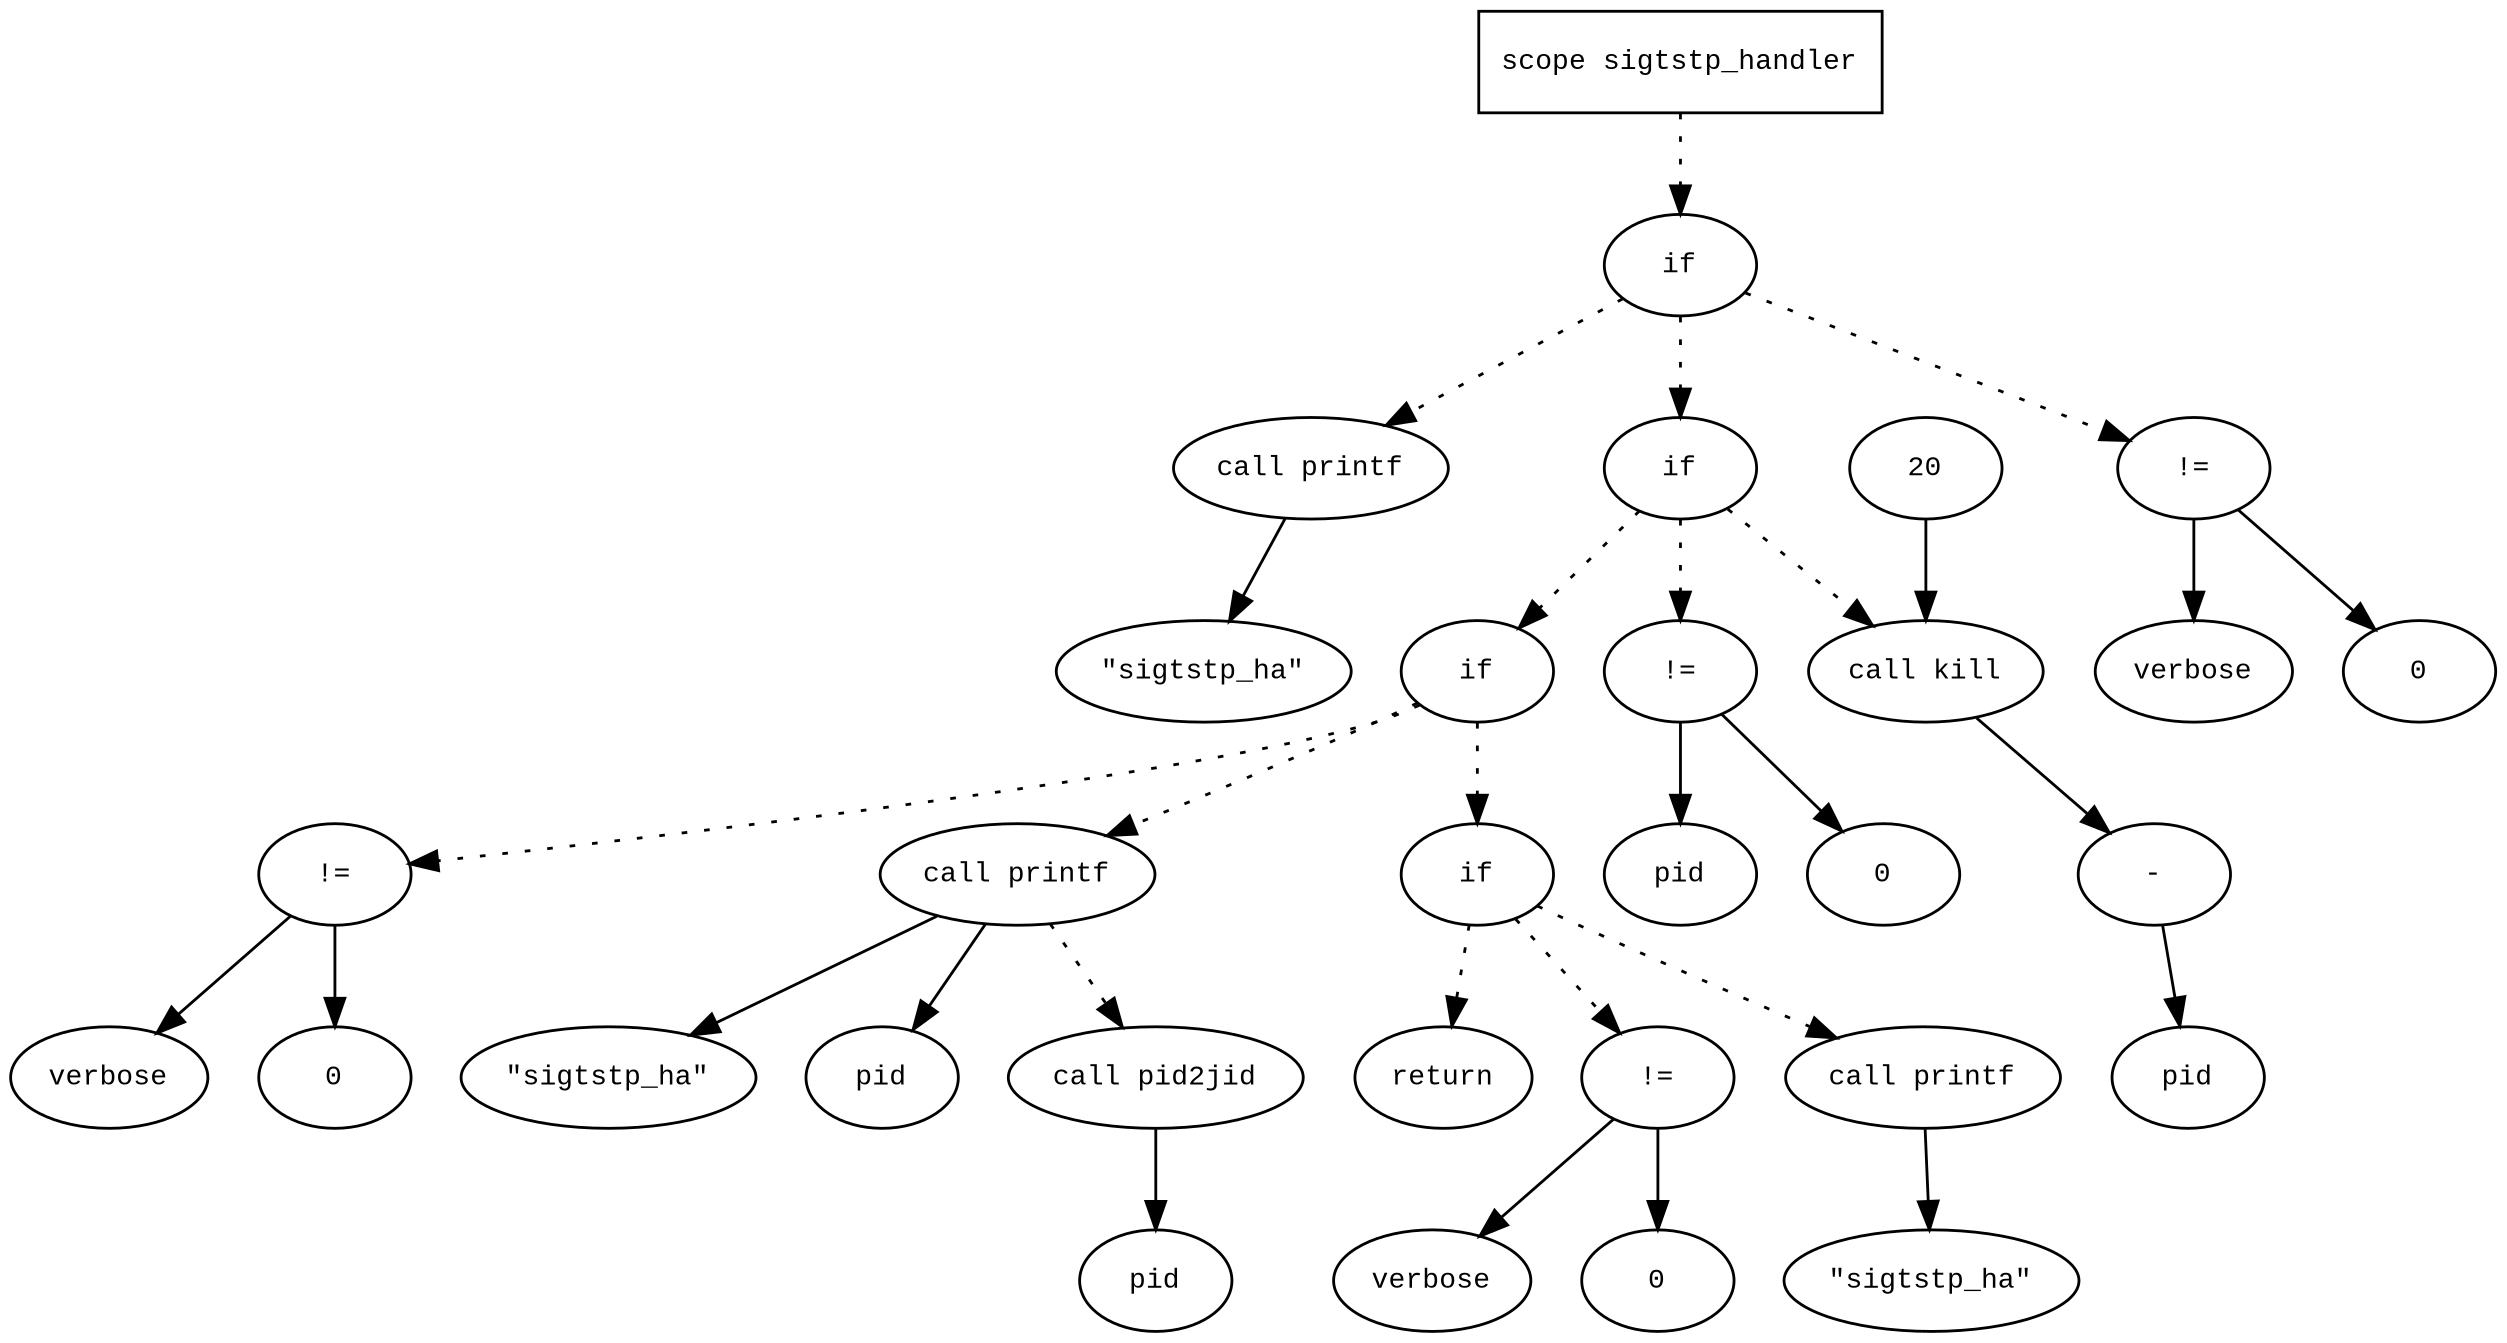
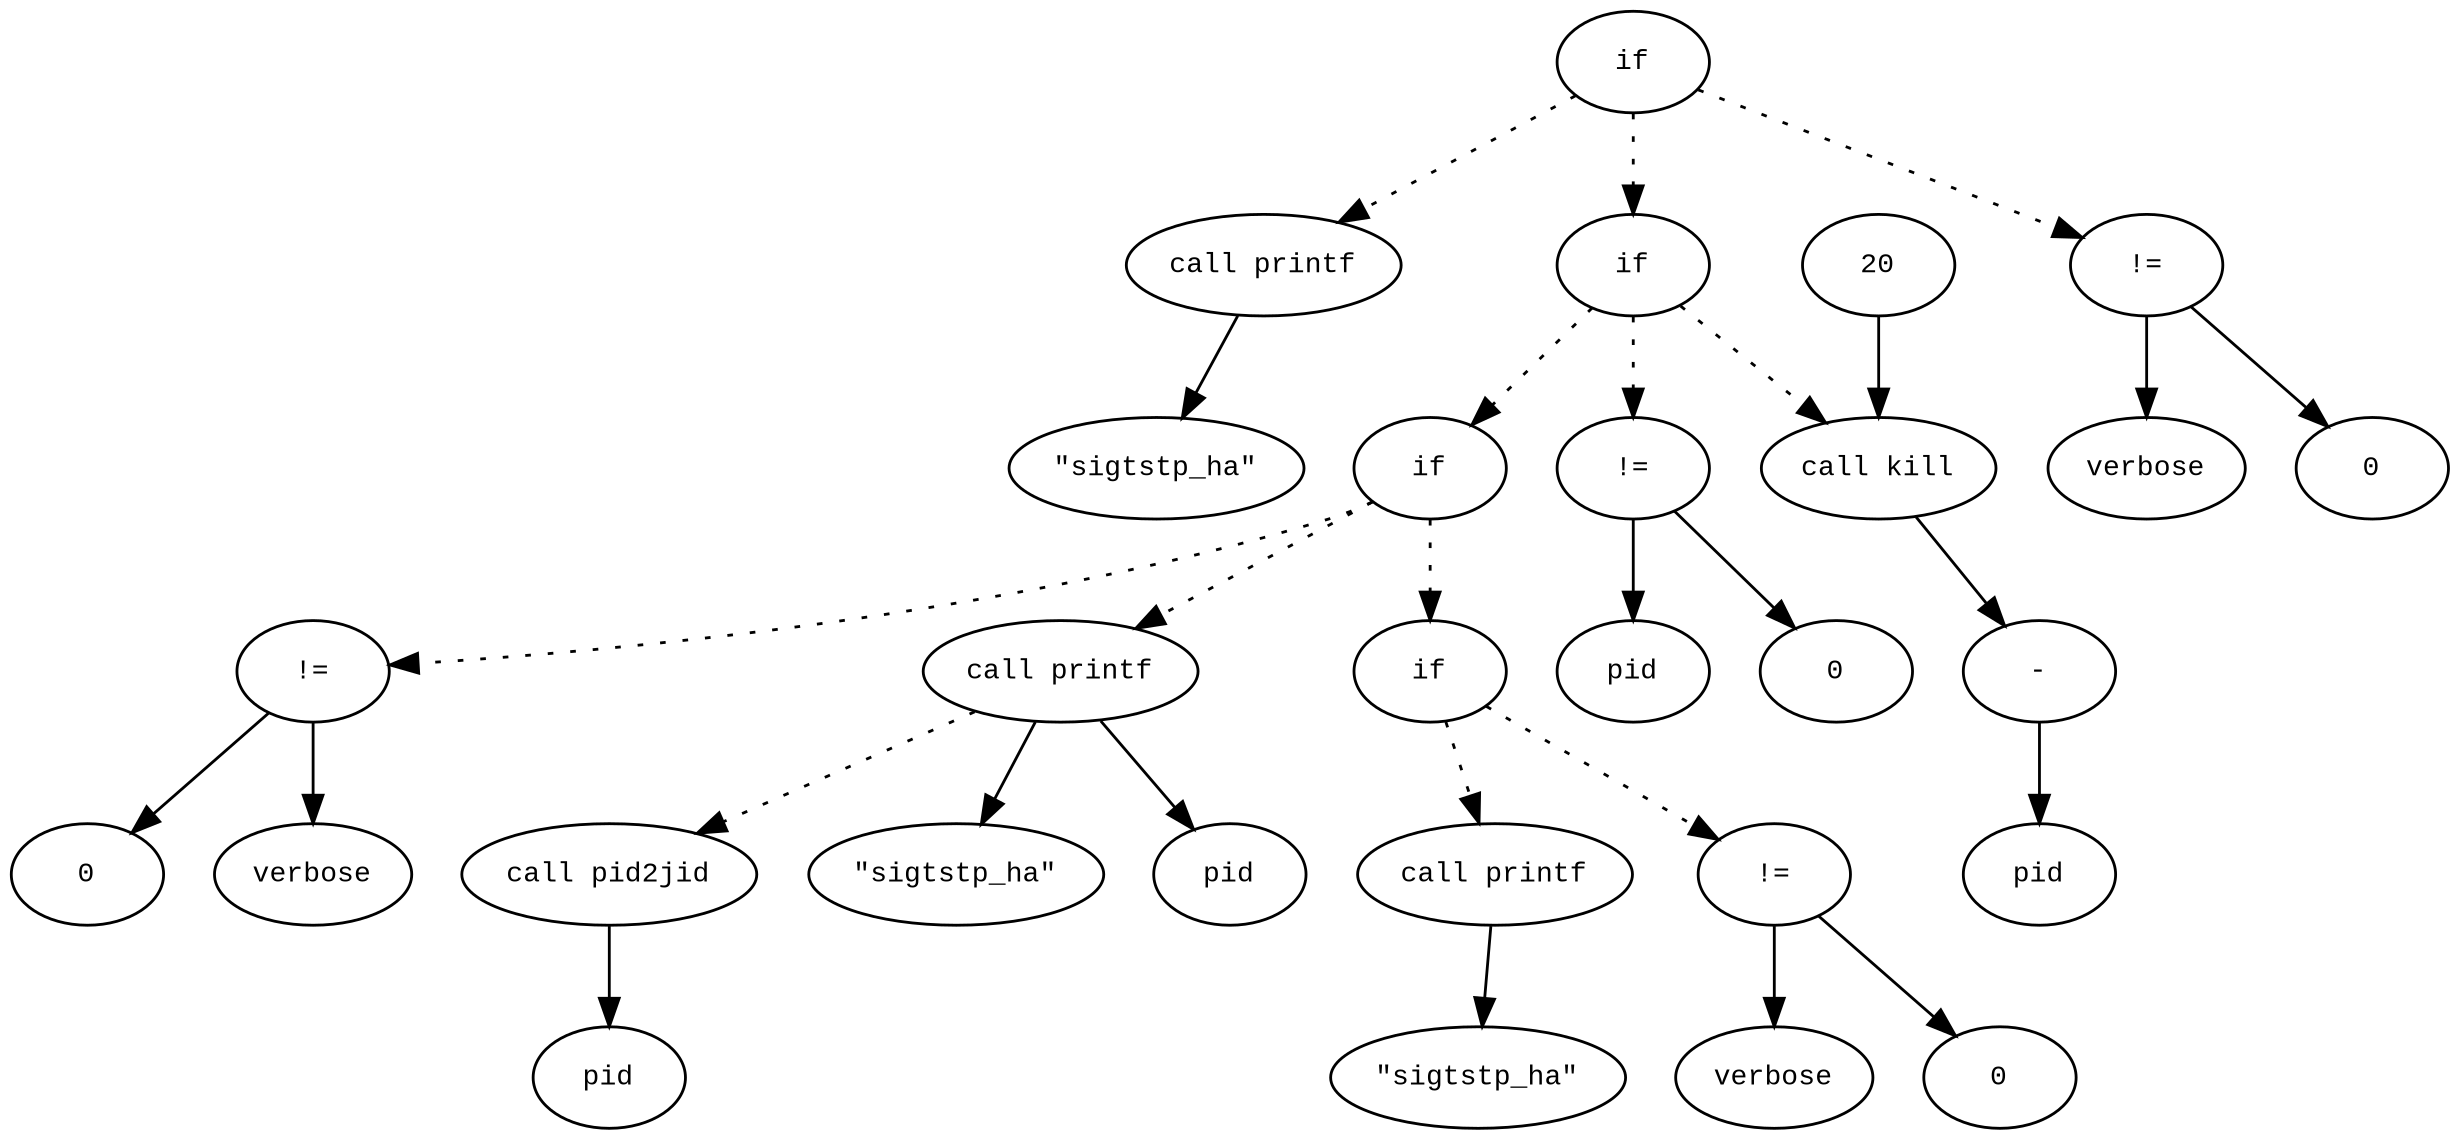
node "scope sigtstp_handler": removed
node "return": removed
